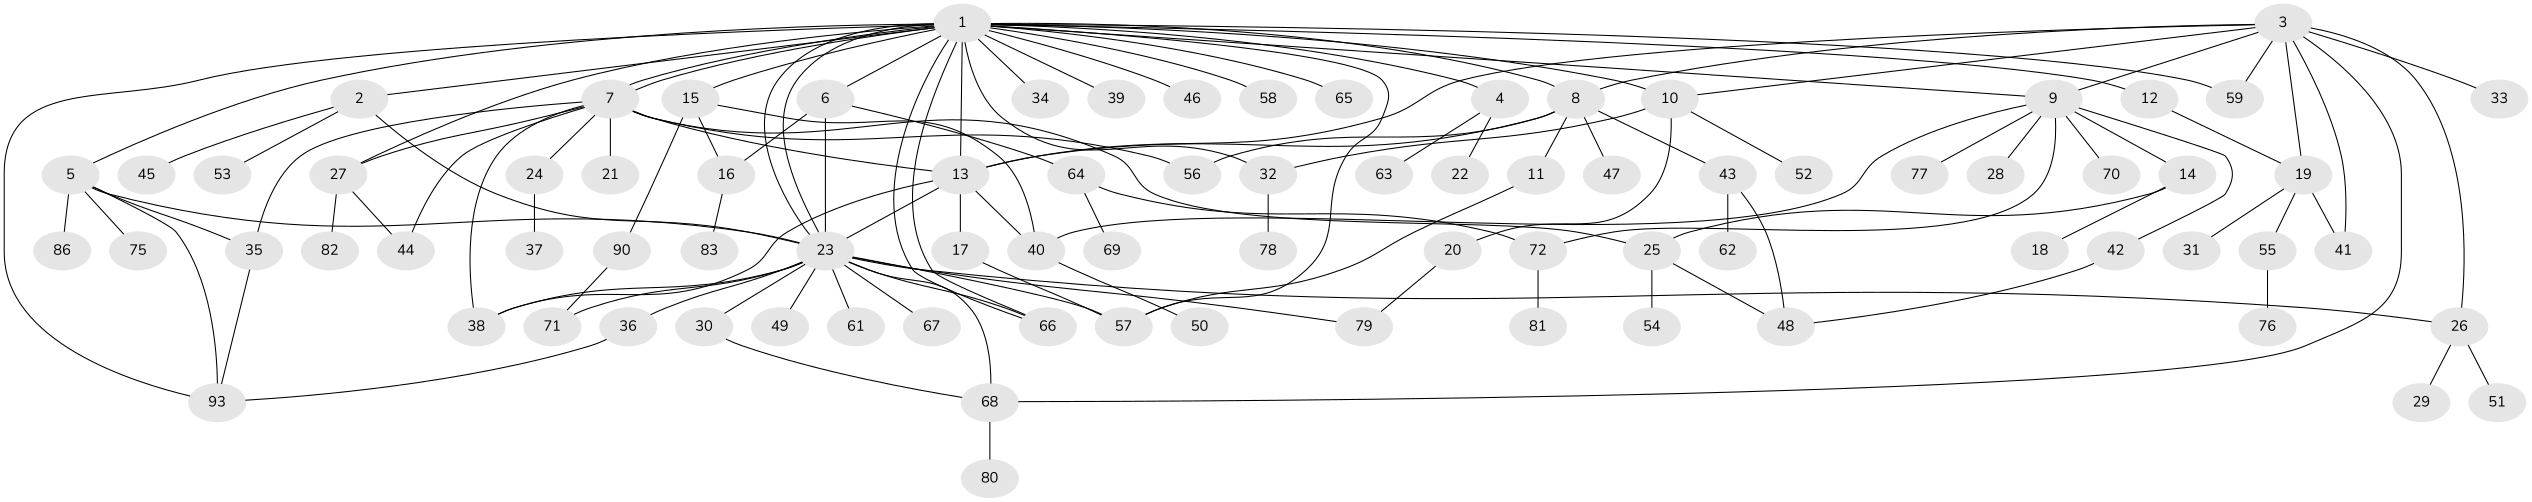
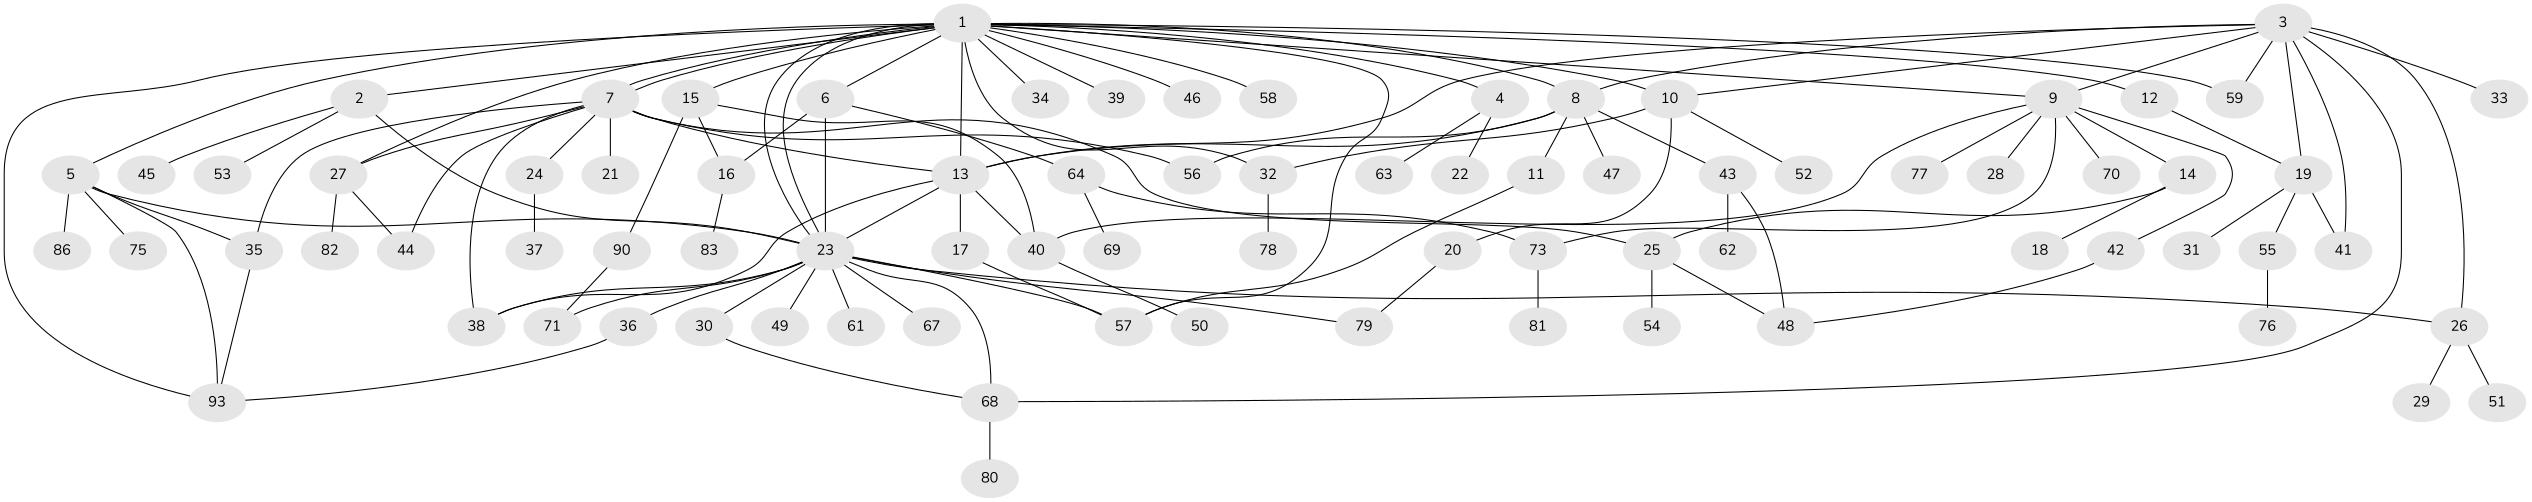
node "65": removed
node "72": label "72" -> "73"
node "66": removed
